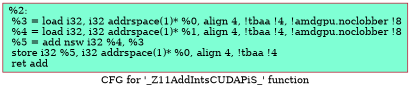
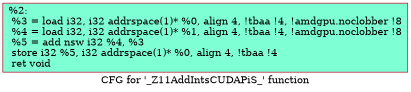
node "%2:": text "ret add" -> "ret void"
